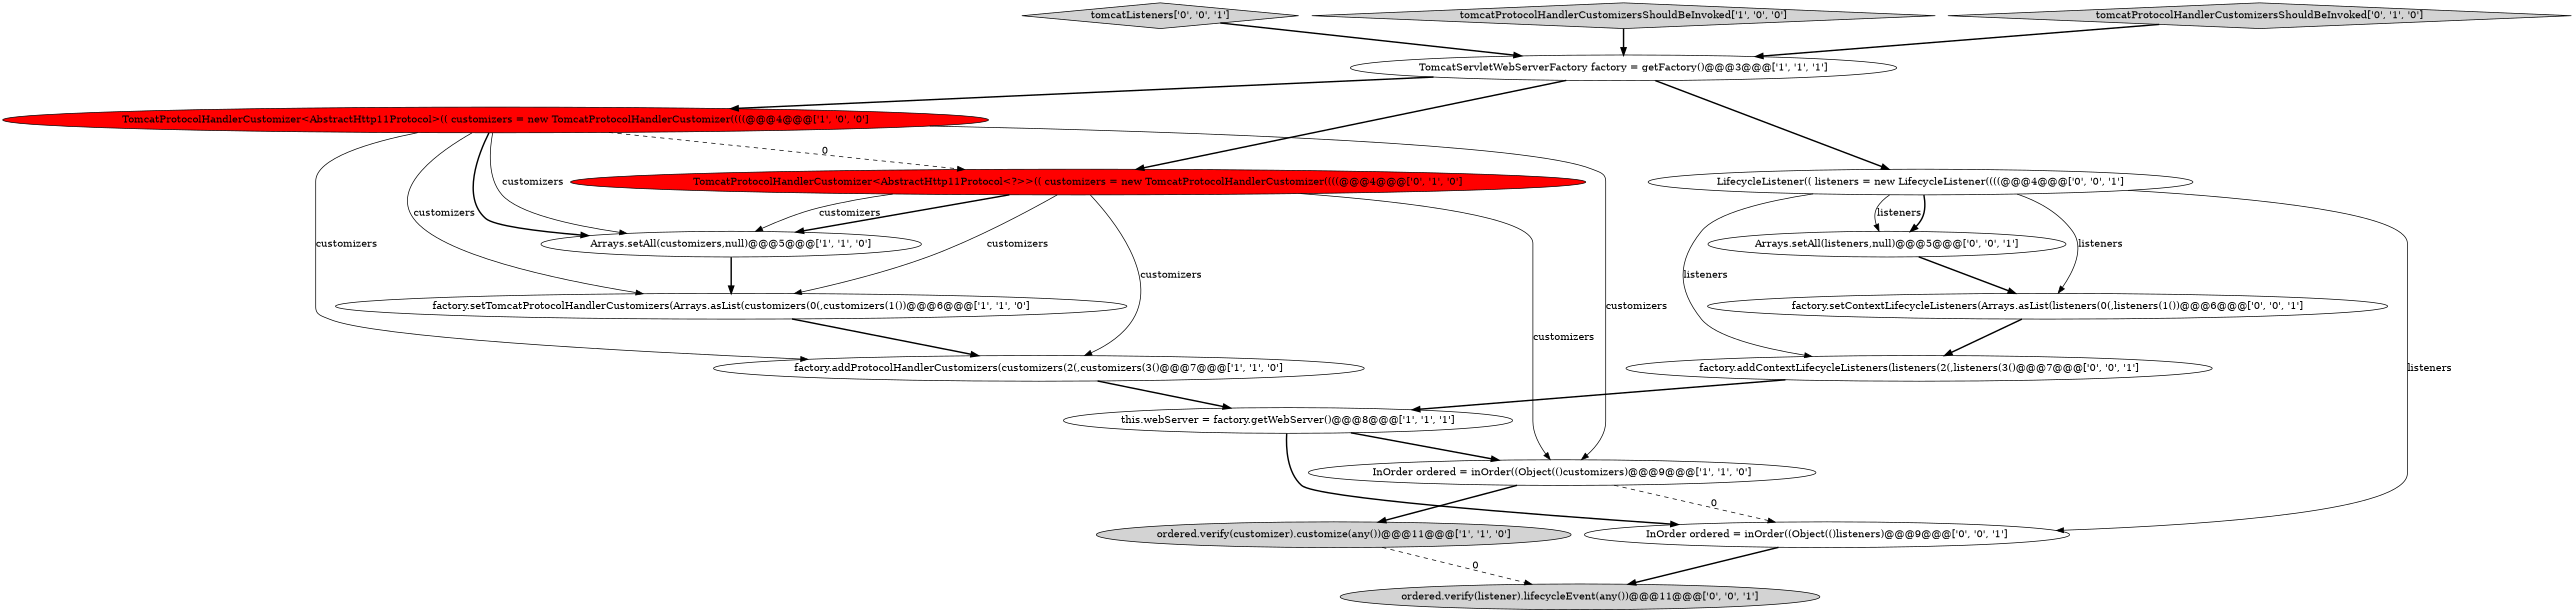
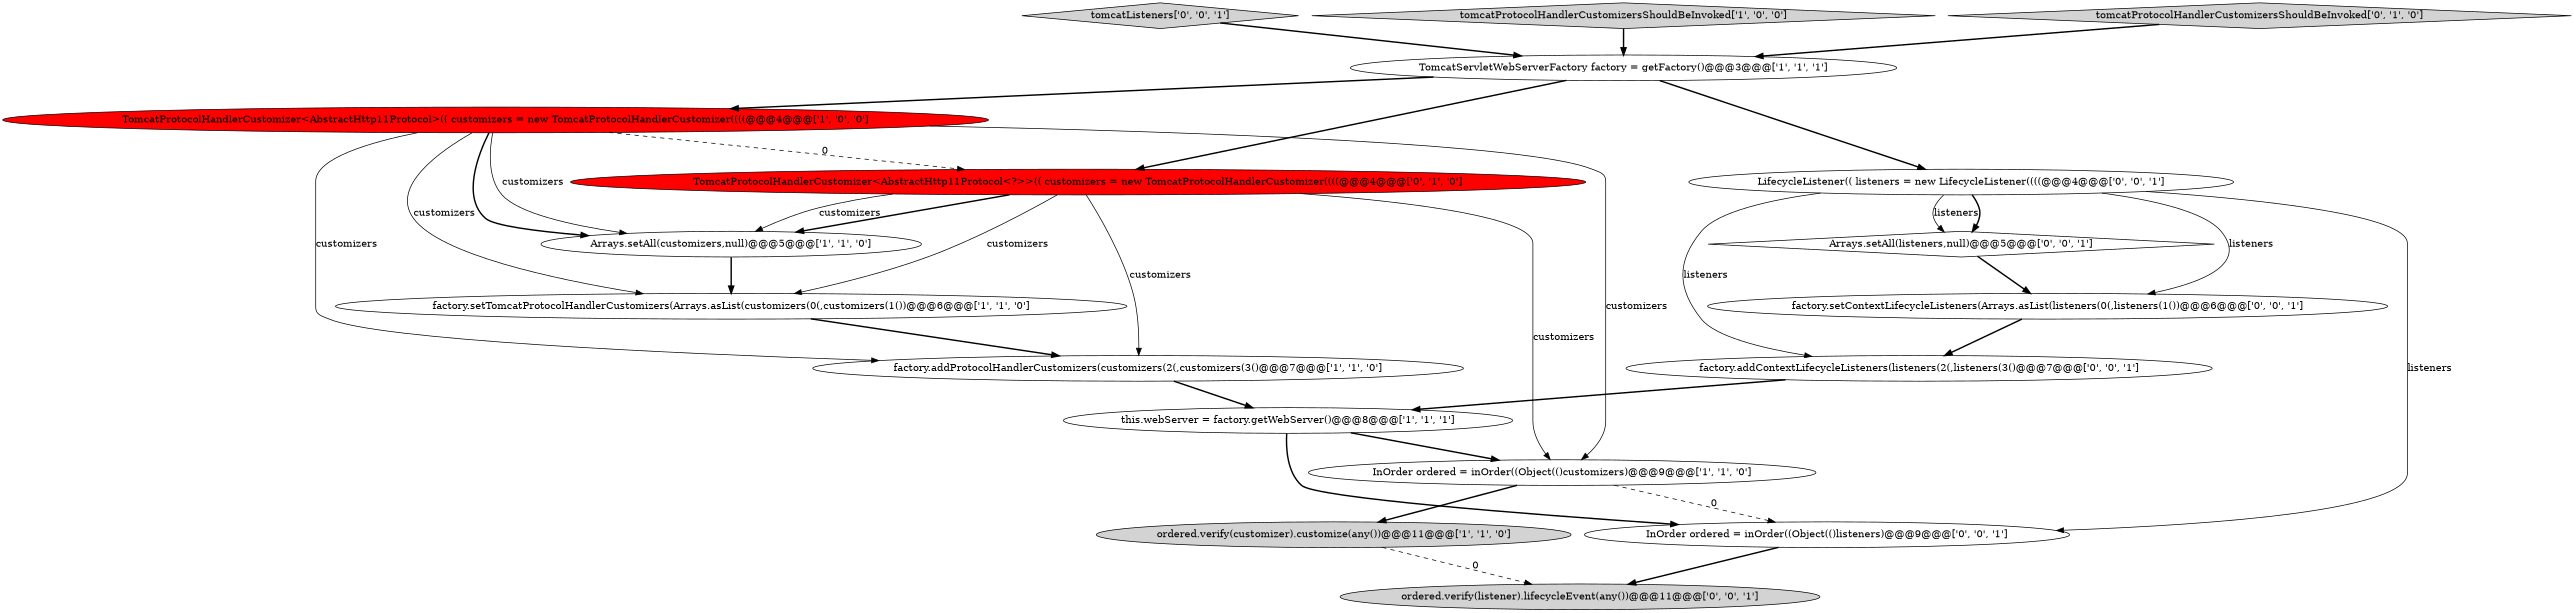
node "Arrays.setAll(listeners,null)@@@5@@@['0', '0', '1']": shape ellipse -> diamond
